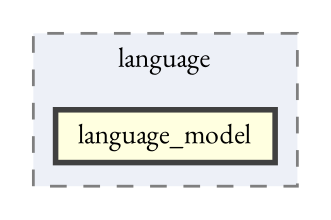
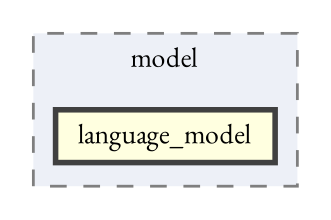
cluster "language": label "language" -> "model"
